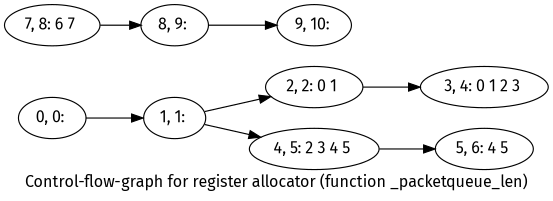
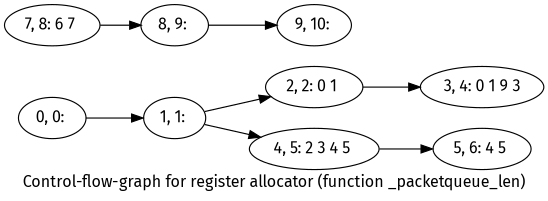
node "3, 4: 0 1 2 3": label "3, 4: 0 1 2 3" -> "3, 4: 0 1 9 3"
